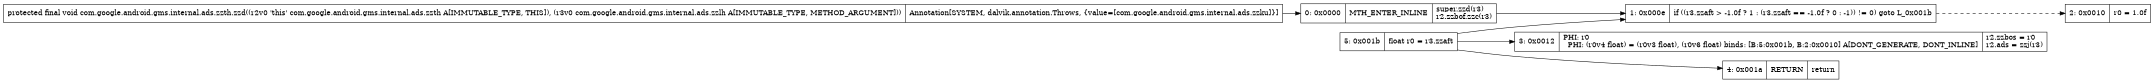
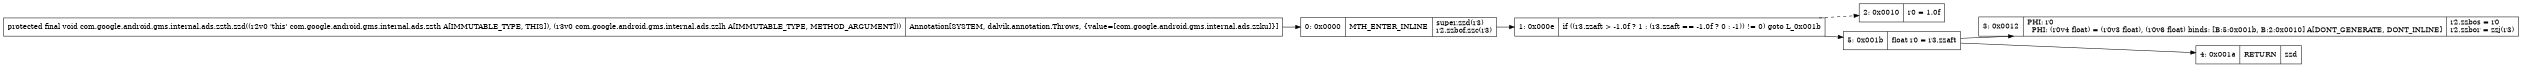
edge "5: 0x001b" -> "1: 0x000e": reversed
node "3: 0x0012": text "r2.ads = zzj(r3)" -> "r2.zzbor = zzj(r3)"
node "4: 0x001a": text "return" -> "zzd"
